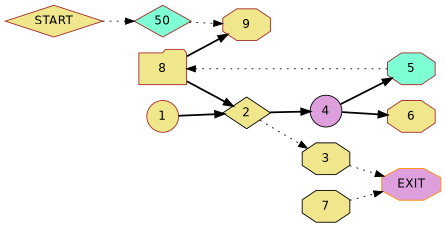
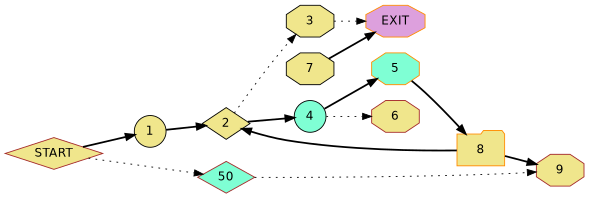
node "8": color brown -> darkorange
edge "5" -> "8": style dotted -> bold
node "5": color brown -> darkorange
node "4": fillcolor plum -> aquamarine
edge "4" -> "6": style bold -> dotted
node "1": color brown -> black
edge "START" -> "1": added
edge "7" -> "EXIT": style dotted -> bold
